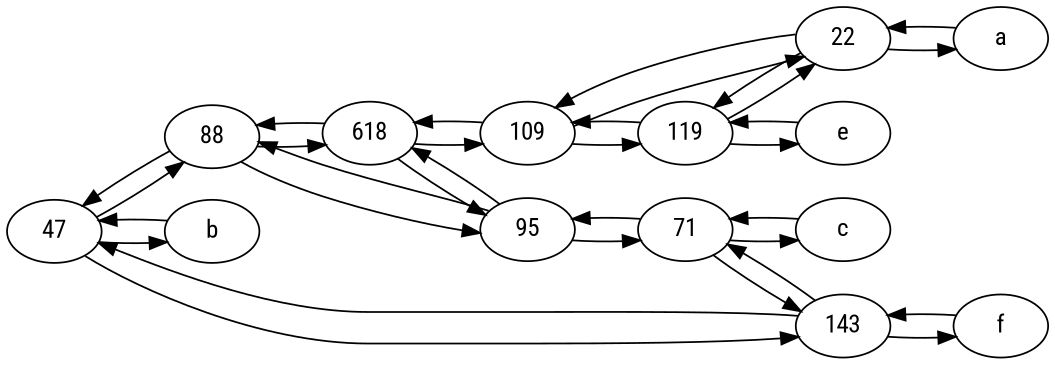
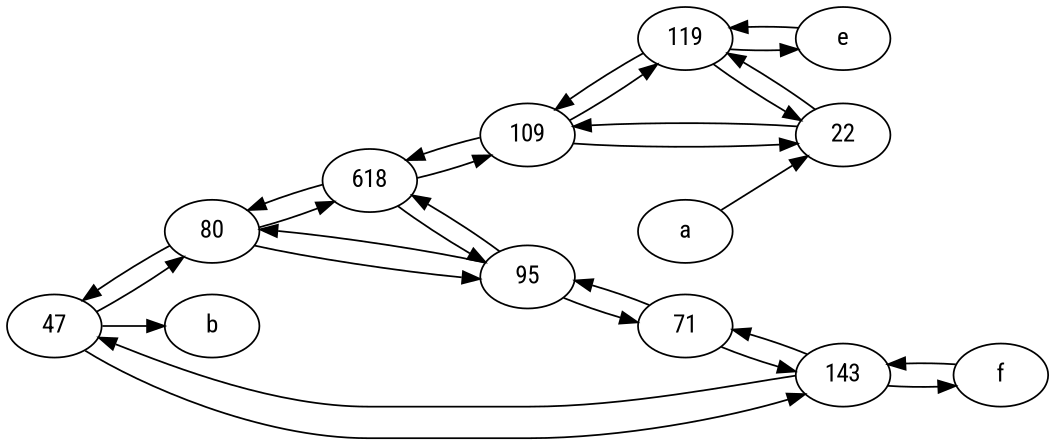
edge "22" -> "a": removed
node "88": label "88" -> "80"
edge "b" -> "47": removed
node "c": removed
